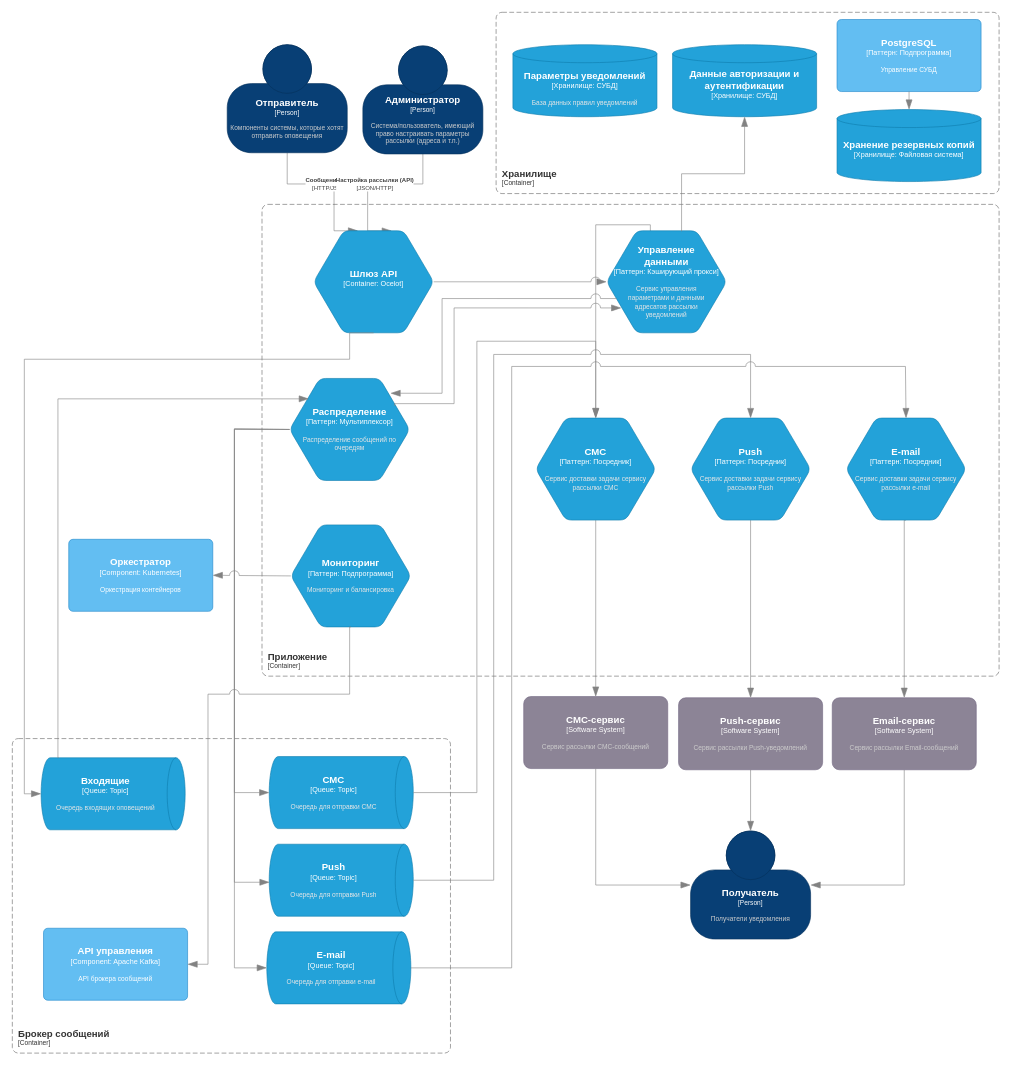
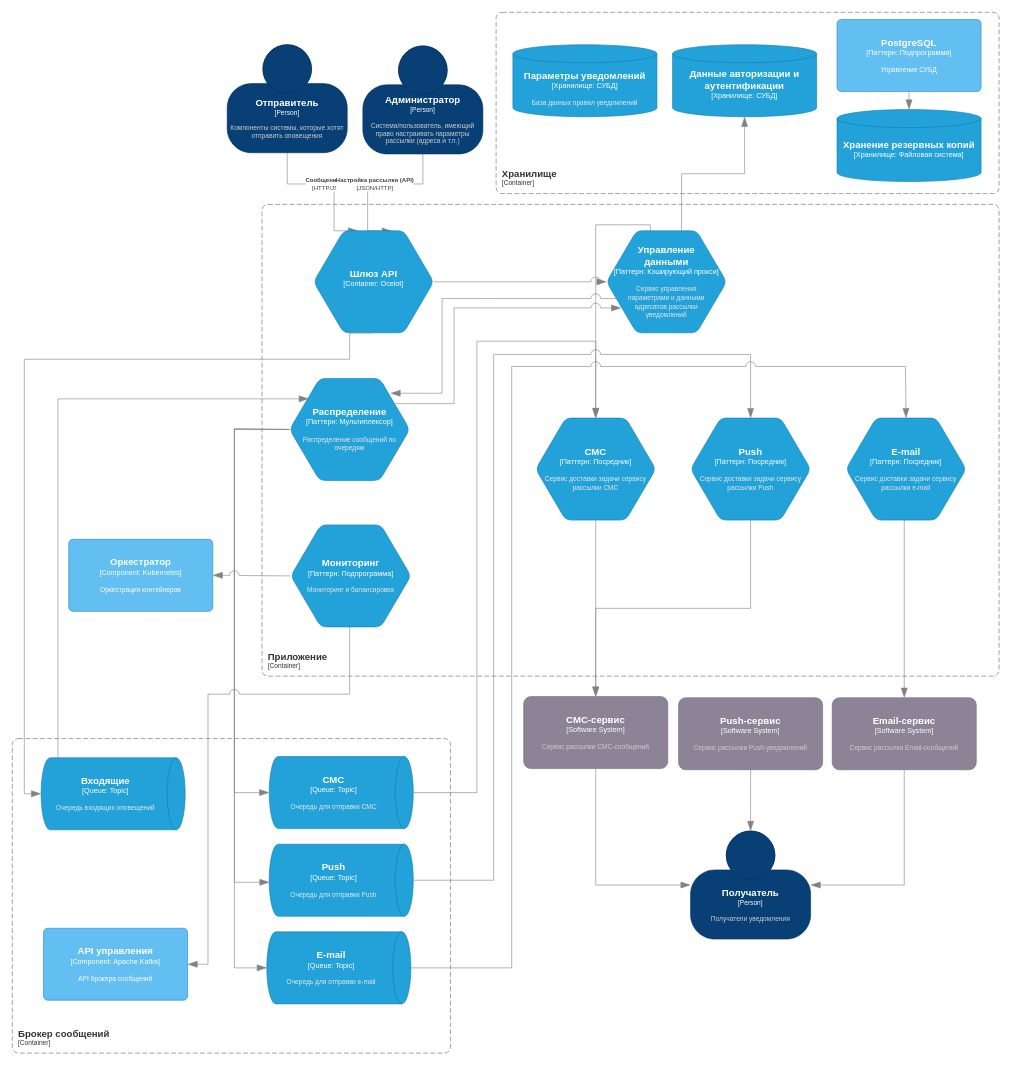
edge "Push [Паттерн: Посредник] Сервис доставки задачи сервису рассылки Push" -> "Push-сервис [Software System] Сервис рассылки Push-уведомлений": now "Push [Паттерн: Посредник] Сервис доставки задачи сервису рассылки Push" -> "СМС-сервис [Software System] Сервис рассылки СМС-сообщений"
